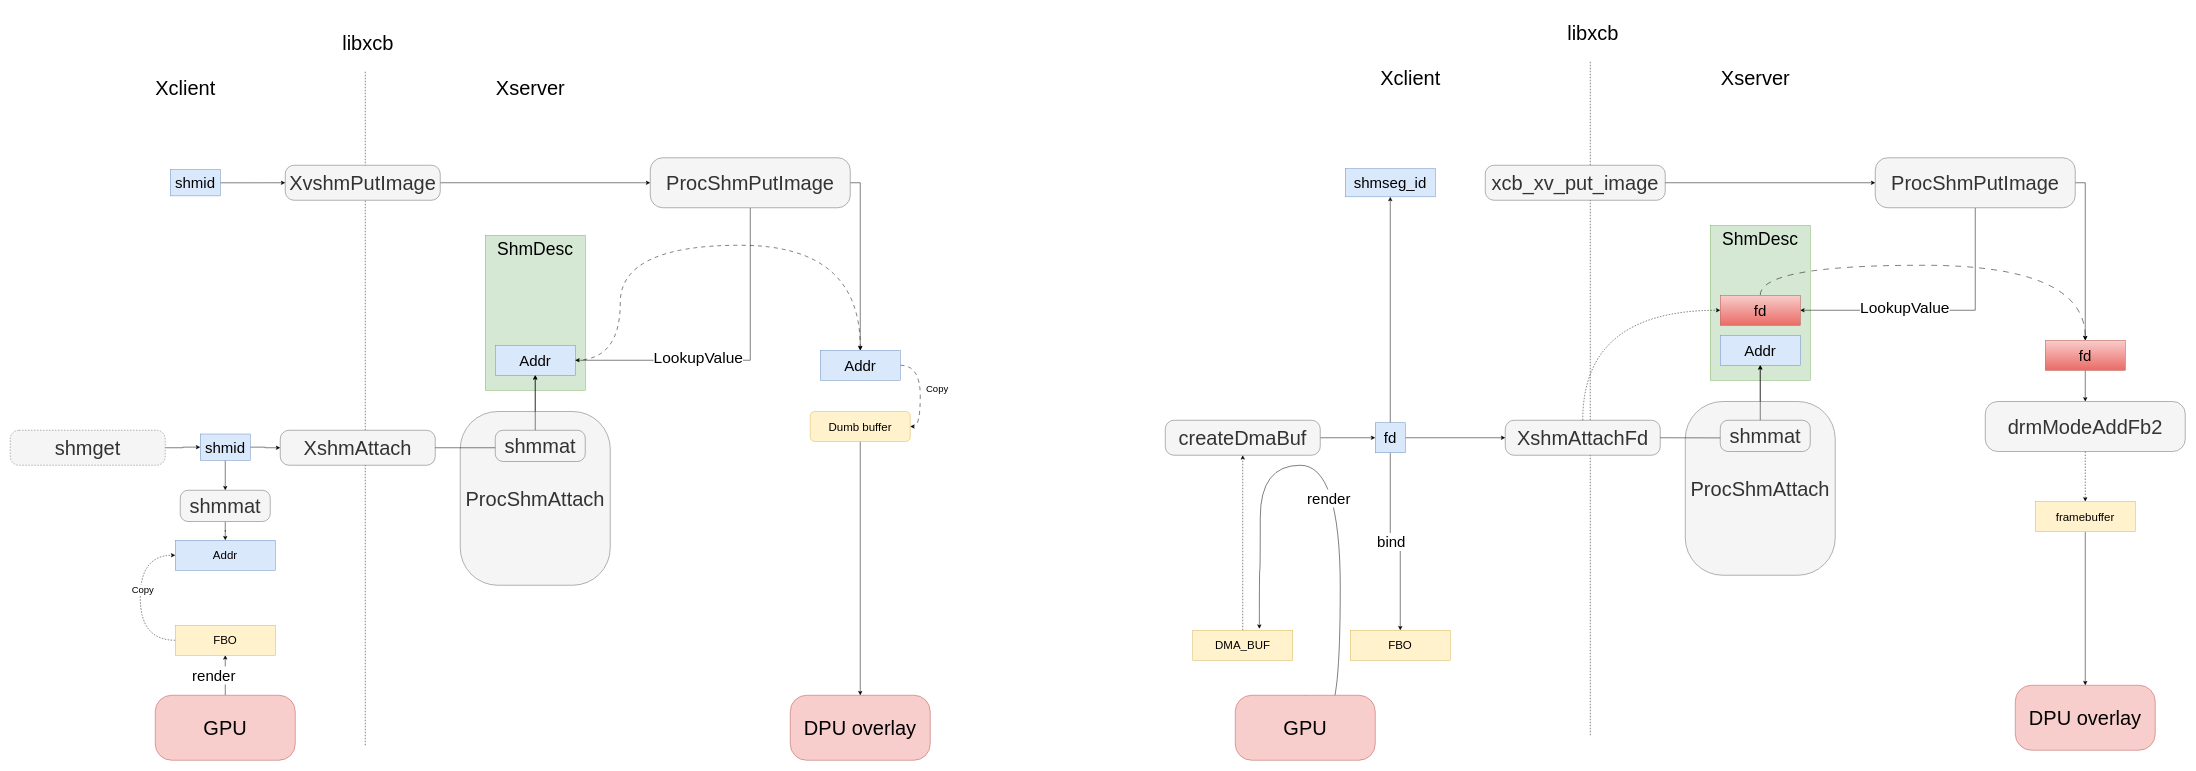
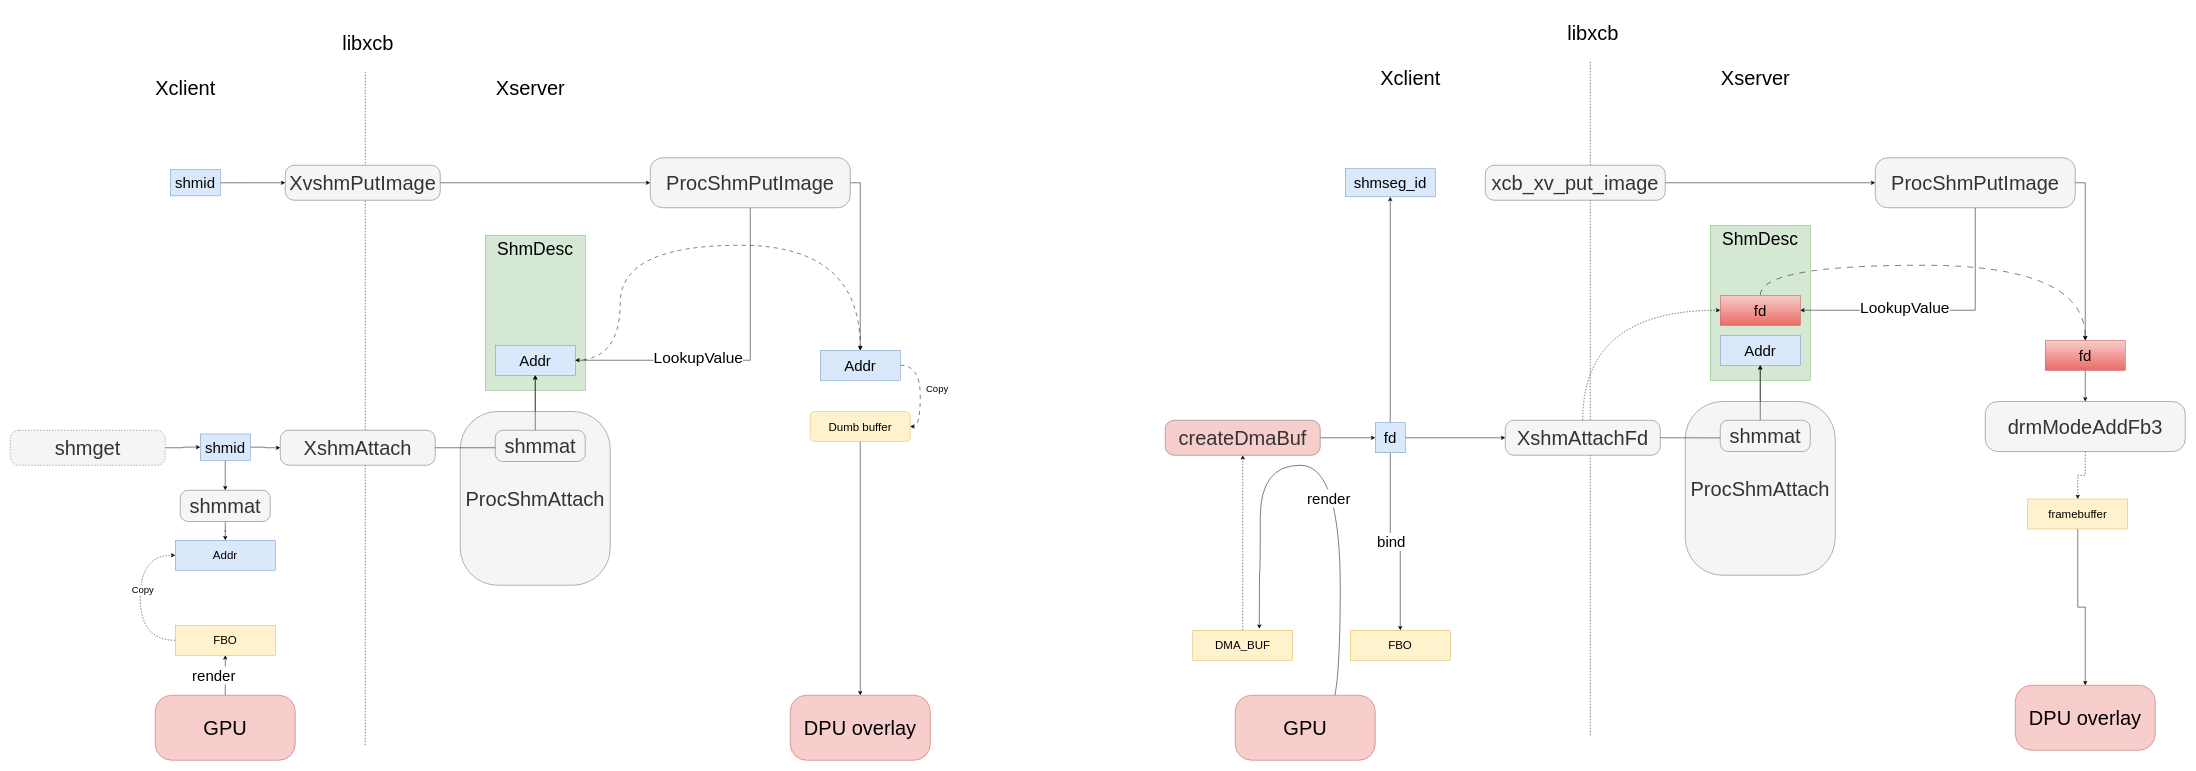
node "drmModeAddFb2": label "drmModeAddFb2" -> "drmModeAddFb3"
node "createDmaBuf": fillcolor #f5f5f5 -> #f8cecc
node "framebuffer": moved (2085, 517) -> (2078, 514)
